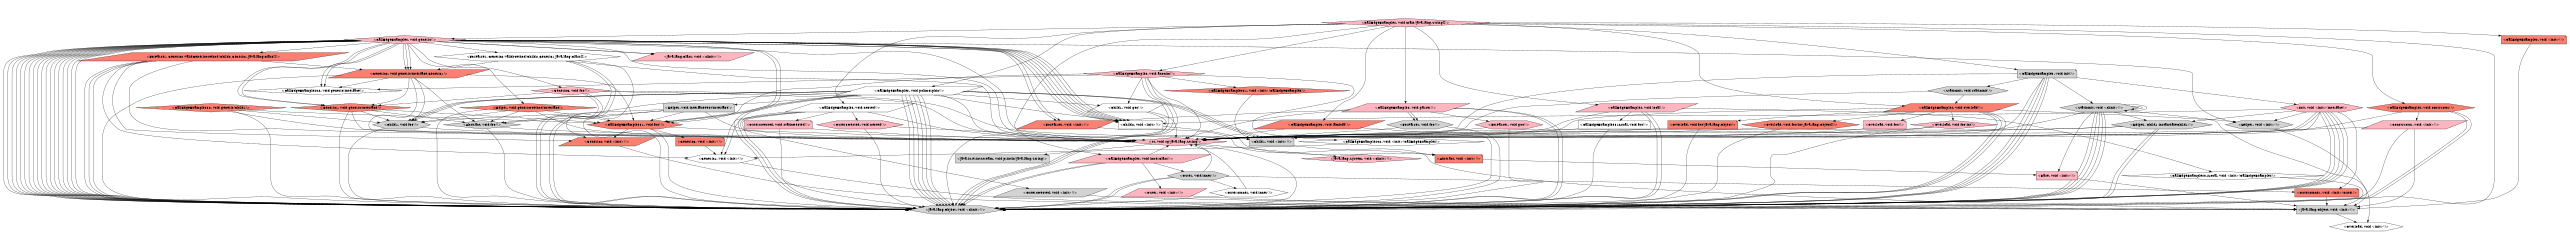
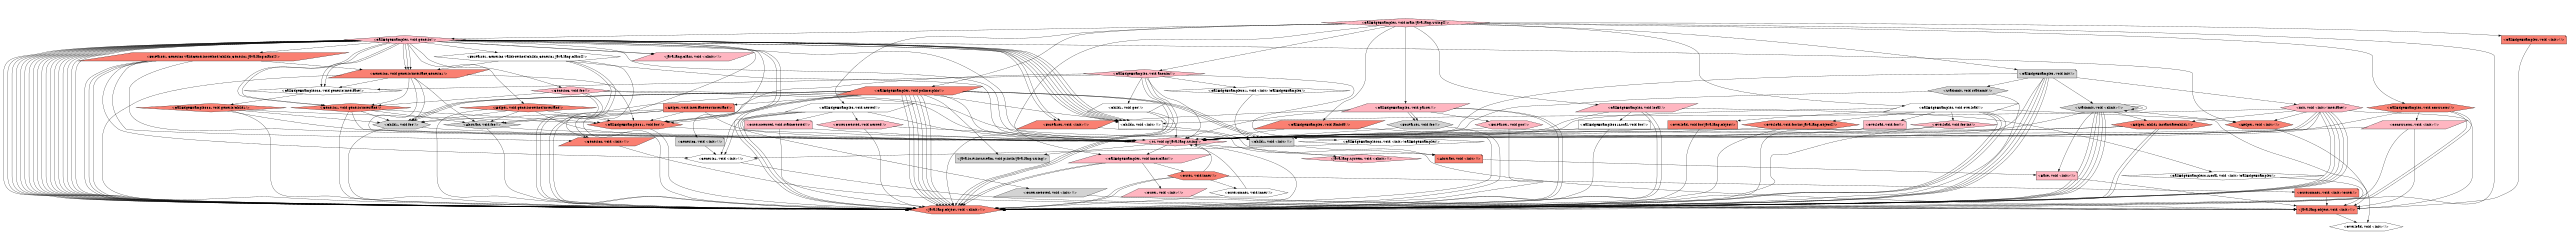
node "<CallEdgeExamples: void polimorphic()>": fillcolor white -> salmon
node "<CallEdgeExamples$1: void <init>(CallEdgeExamples)>": fillcolor salmon -> white
edge "<CallEdgeExamples$2: void generic(Interface)>" -> "<CallEdgeExamples$2: void generic(Child1)>": added
edge "<StaticInit: void staticInit()>" -> "<CallEdgeExamples: void overload()>": now "<StaticInit: void staticInit()>" -> "<java.lang.Object: void <clinit>()>"
edge "<CallEdgeExamples: void polimorphic()>" -> "<Child1: void goo()>": now "<CallEdgeExamples: void polimorphic()>" -> "<java.io.PrintStream: void println(java.lang.String)>"
node "<Helper: void interfaceTest(Interface)>": fillcolor lightgrey -> salmon
node "<CallEdgeExamples: void overload()>": fillcolor salmon -> white
node "<Helper: Child1 instantiateChild1()>": fillcolor lightgrey -> salmon
node "<Helper: void <init>()>": fillcolor lightgrey -> salmon
edge "<CallEdgeExamples$1: void foo()>" -> "<Generic2: void <init>()>": now "<CallEdgeExamples: void generic()>" -> "<Generic2: void <init>()>"
edge "<CallEdgeExamples$1: void foo()>" -> "<Generic3: void <init>()>": now "<CallEdgeExamples: void generic()>" -> "<Generic3: void <init>()>"
node "<Generic3: void <init>()>": fillcolor salmon -> lightgrey
edge "<Init: void <init>(Interface)>" -> "<Outer$Inner: void <init>(Outer)>": now "<Init: void <init>(Interface)>" -> "<java.lang.Object: void <init>()>"
edge "<CallEdgeExamples: void innerClass()>" -> "<M: void sg(java.lang.String)>": reversed
node "<Outer: void inner()>": fillcolor lightgrey -> salmon
edge "<Overload: void foo()>" -> "<java.lang.Object: void <clinit>()>": added
node "<java.lang.Object: void <clinit>()>": fillcolor lightgrey -> salmon
node "<java.lang.Object: void <init>()>": fillcolor lightgrey -> salmon
